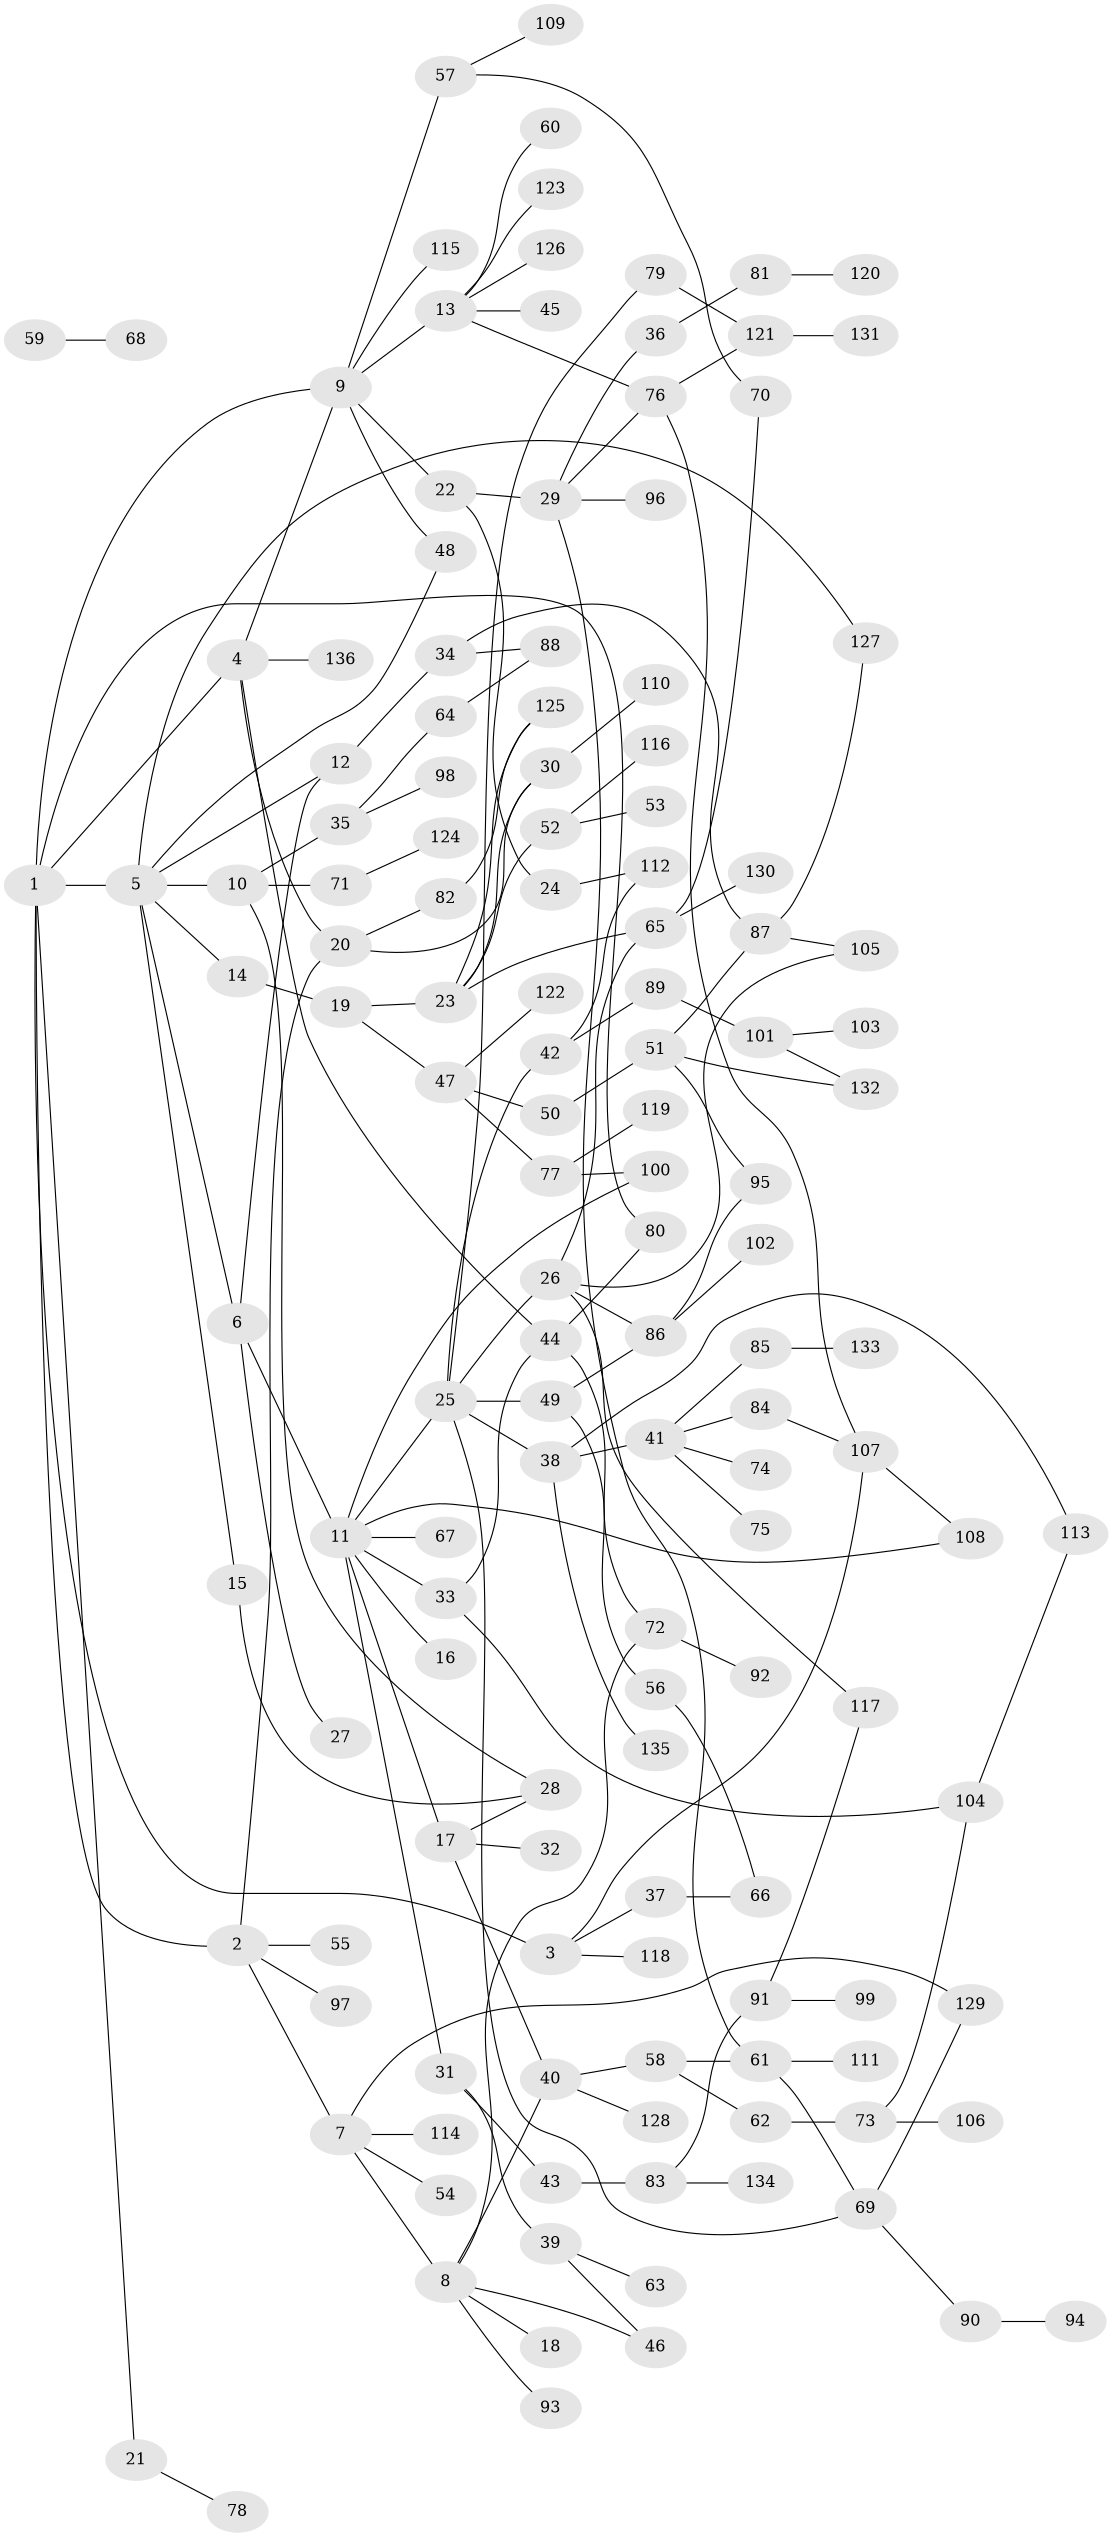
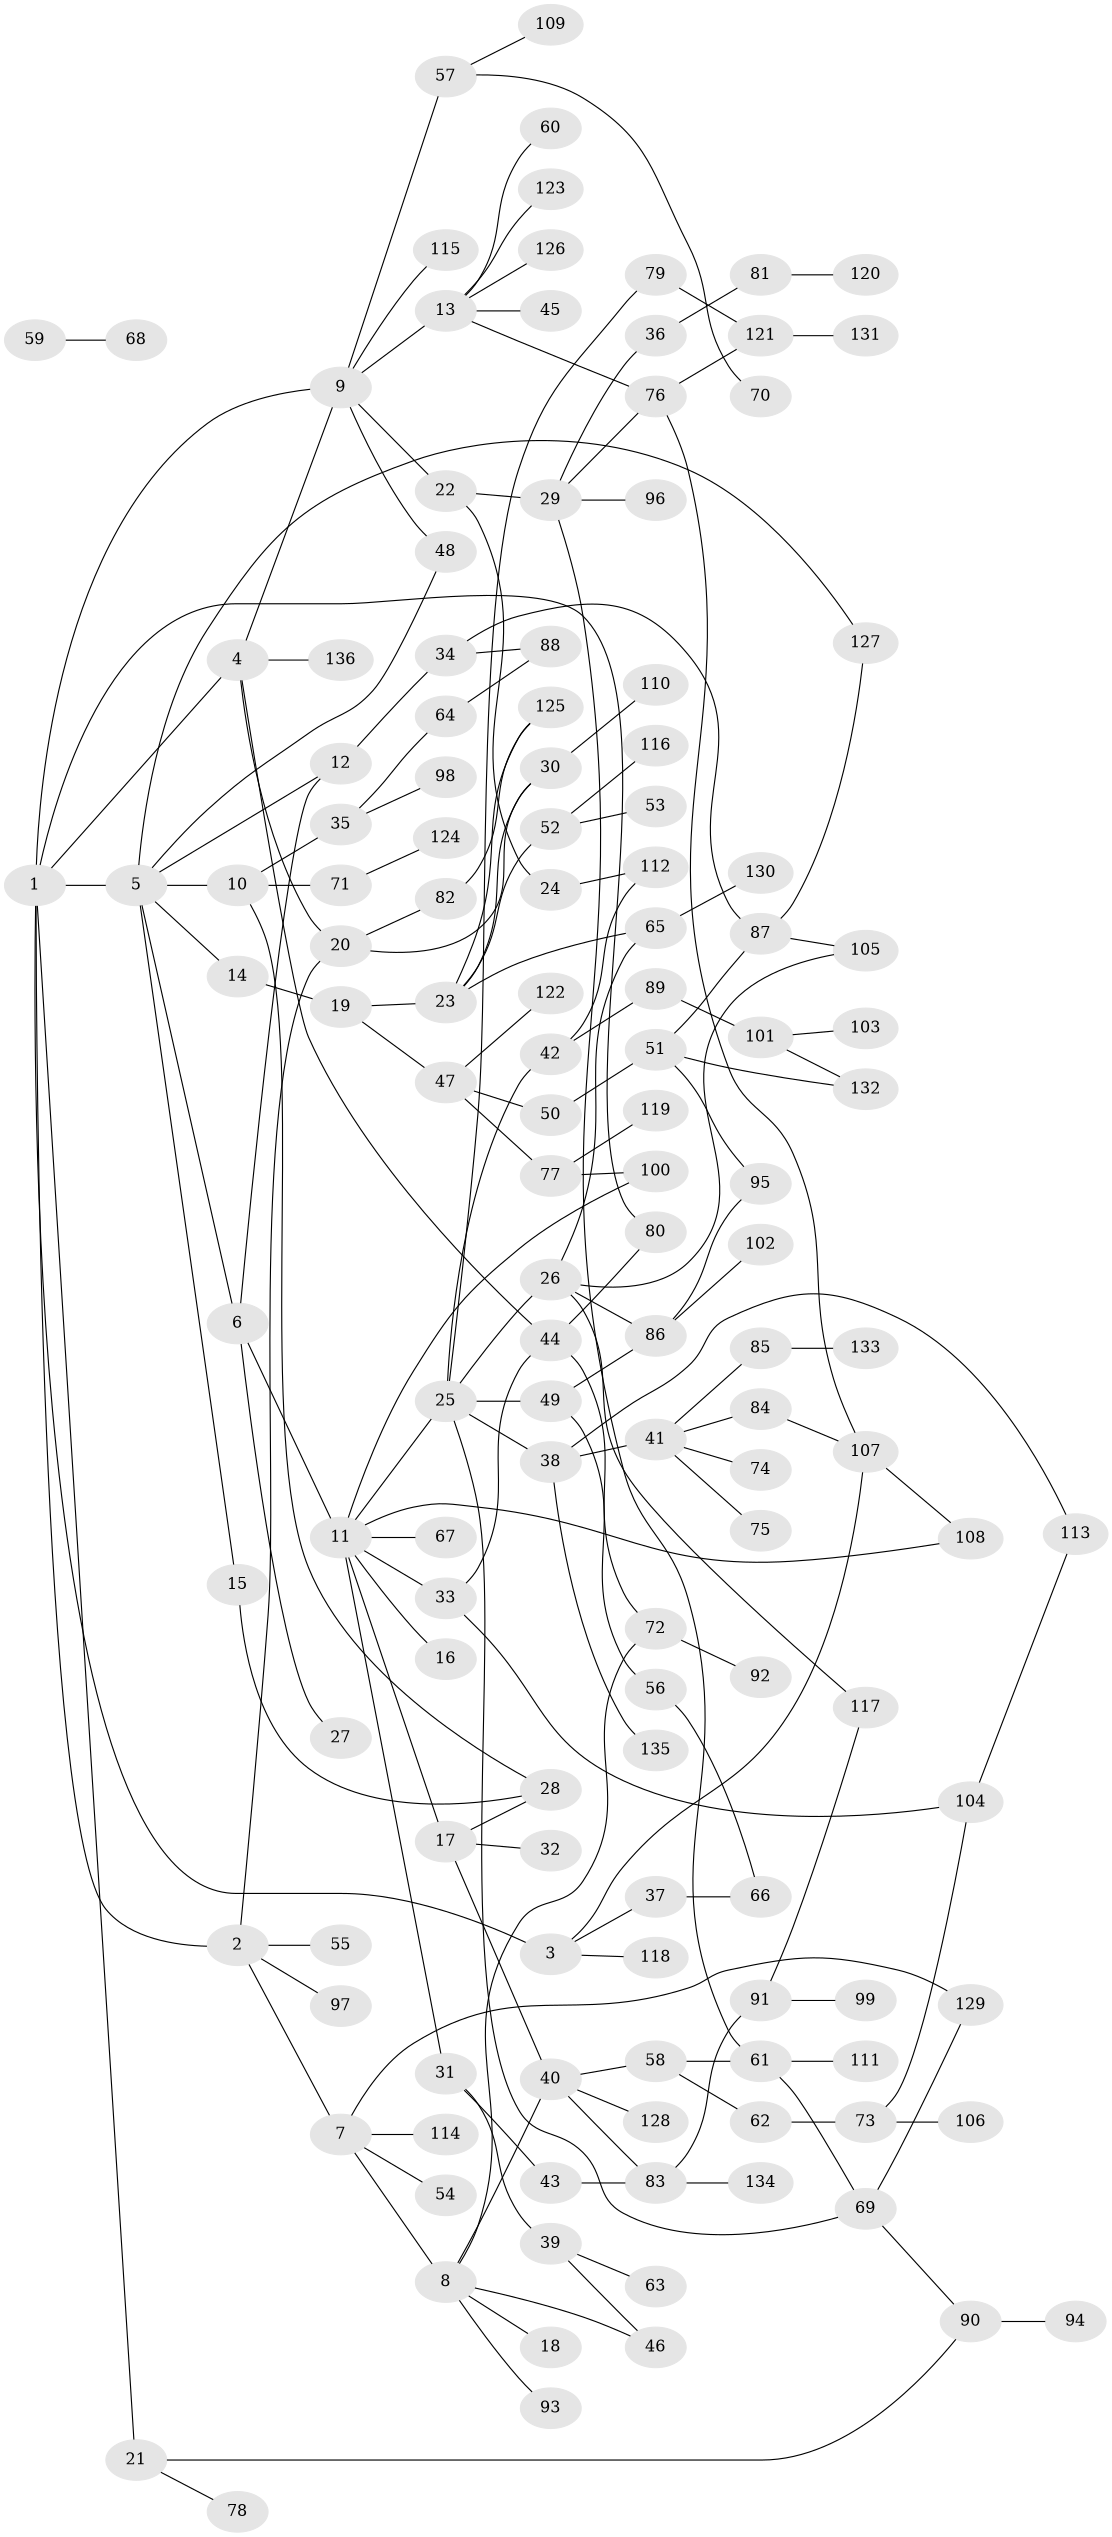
edge "70" -- "65": removed
edge "40" -- "83": added
edge "90" -- "21": added
